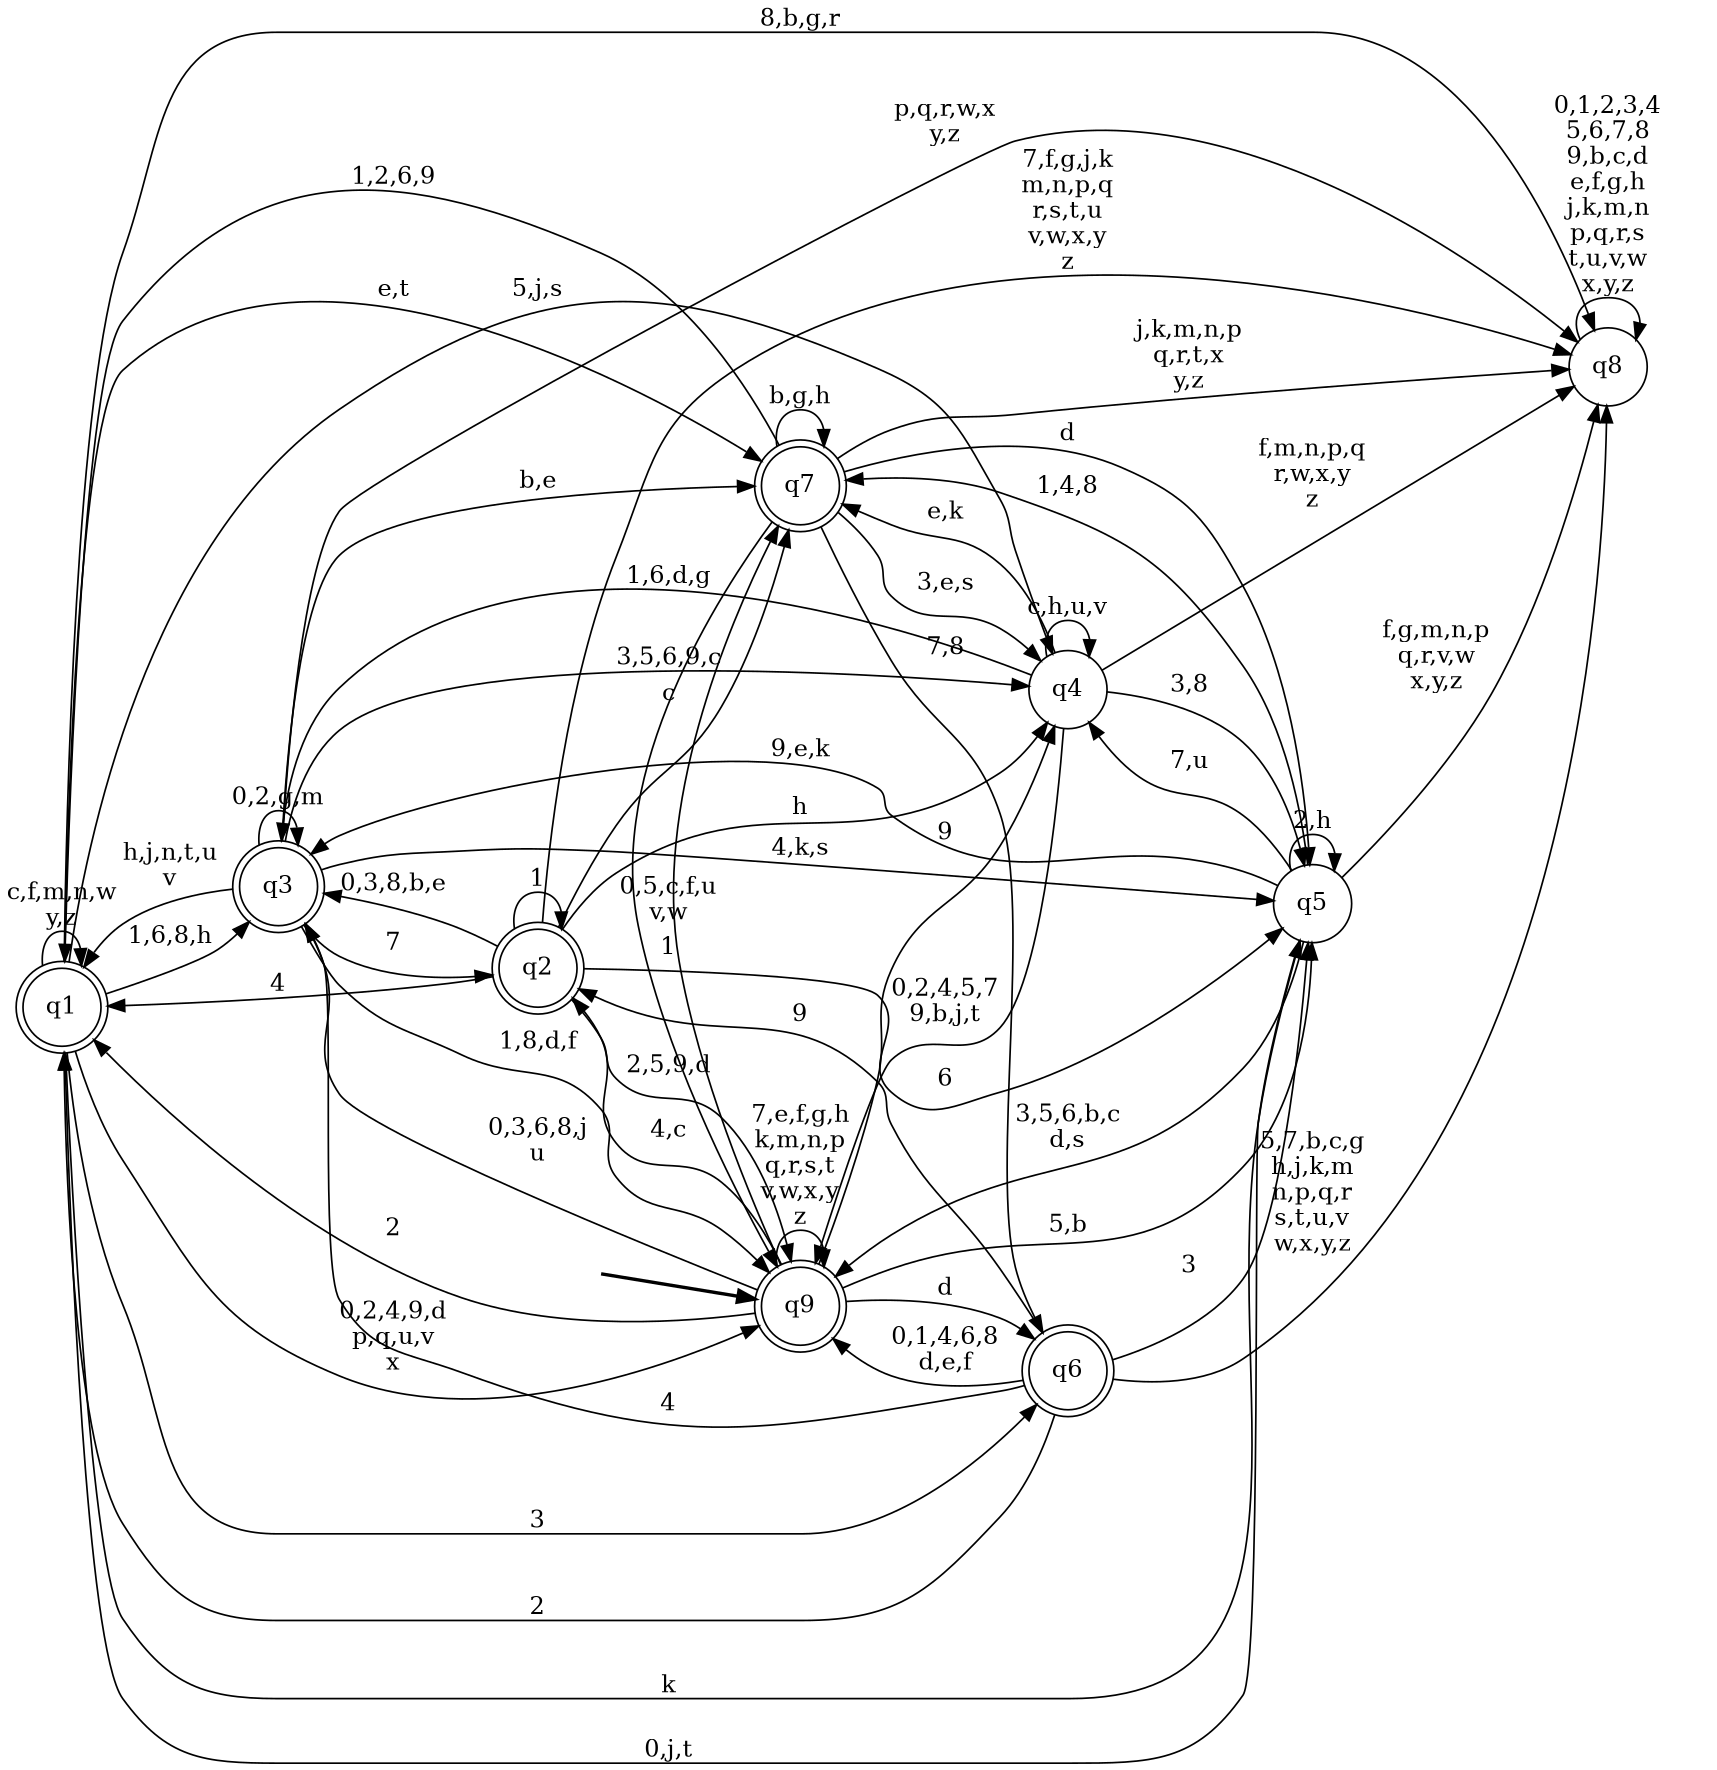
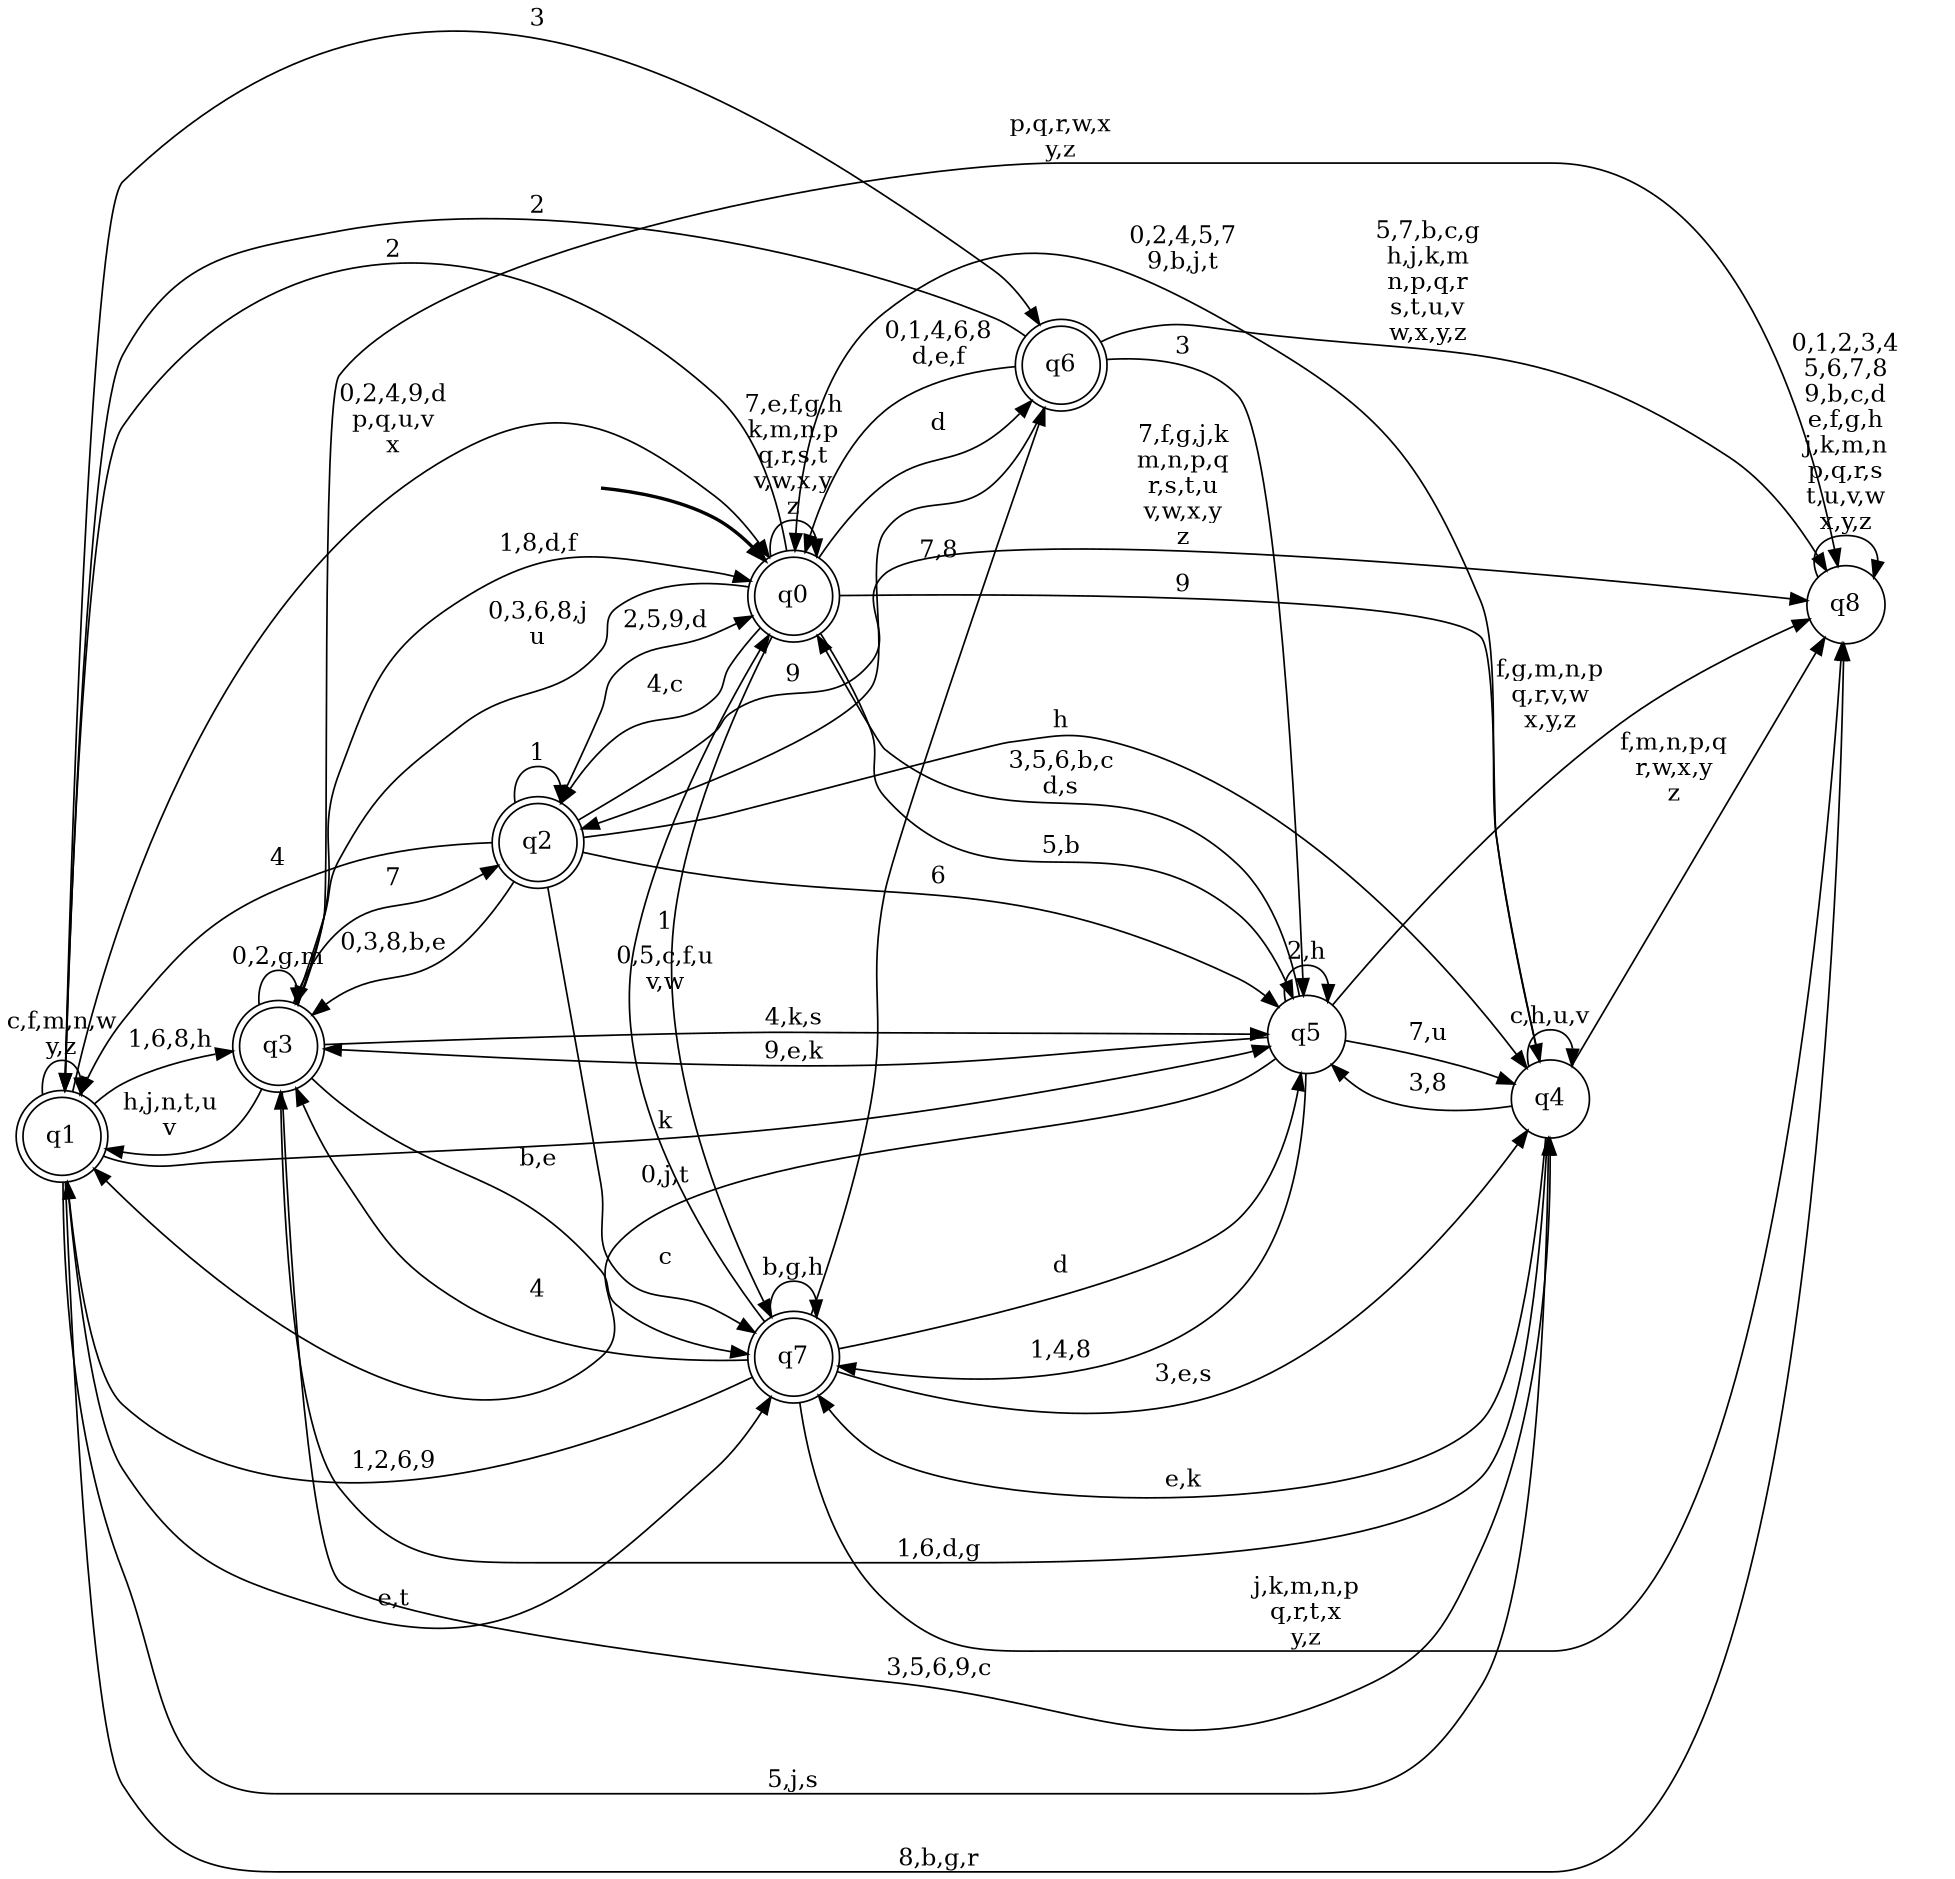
node "q9": label "q9" -> "q0"
edge "q6" -> "q3": now "q7" -> "q3"
